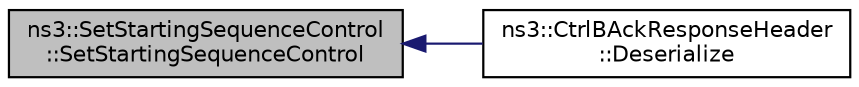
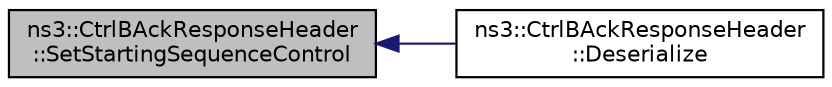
node "ns3::SetStartingSequenceControl ::SetStartingSequenceControl": label "ns3::SetStartingSequenceControl ::SetStartingSequenceControl" -> "ns3::CtrlBAckResponseHeader ::SetStartingSequenceControl"
